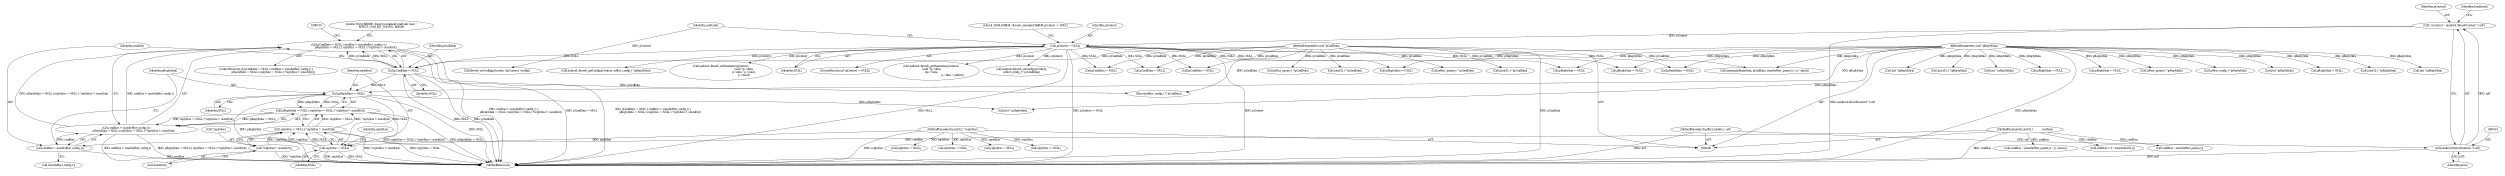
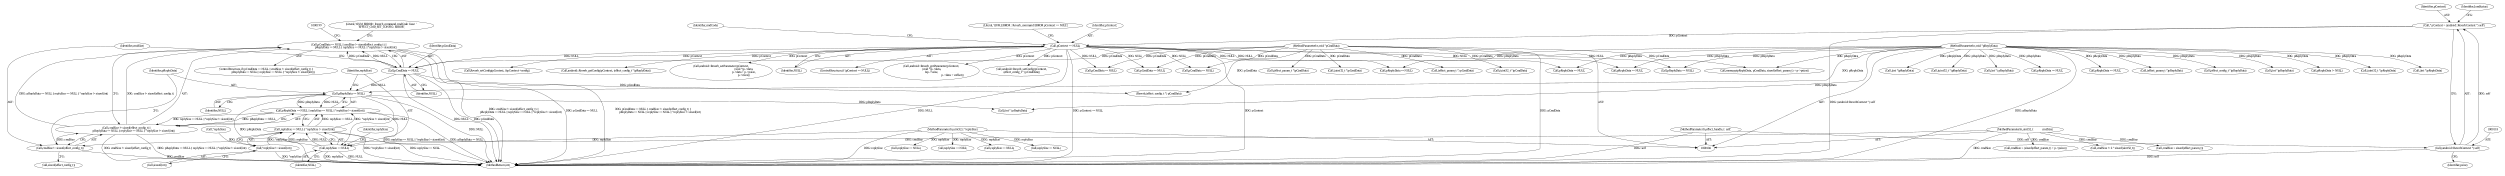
edge "(Identifier,cmdCode)" -> "(Call,Reverb_setConfig(pContext, &pContext->config))": now "(Call,pContext == NULL)" -> "(Call,Reverb_setConfig(pContext, &pContext->config))"
edge "(Call,*replySize)" -> "(Call,*replySize != sizeof(int))": label "AST: " -> "DDG: "
edge "(Identifier,psize)" -> "(Call,(android::ReverbContext *) self)": removed, label "AST:"
